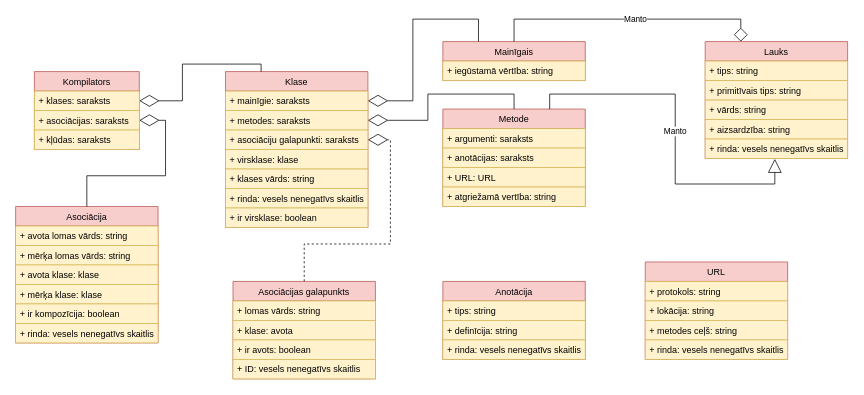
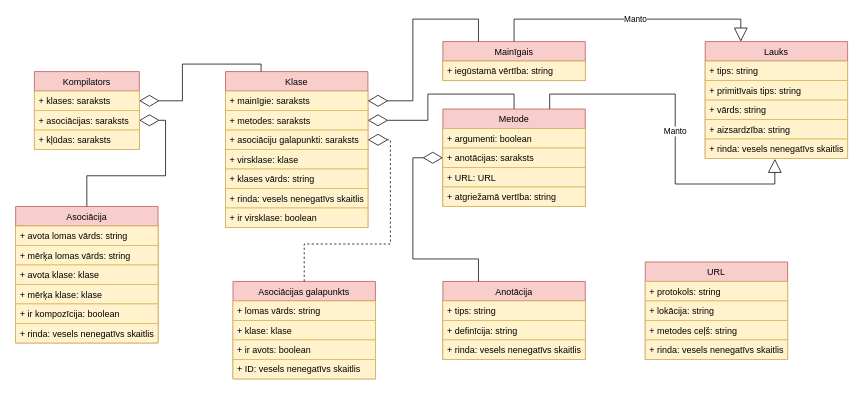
edge "Mainīgais" -> "Lauks": arrowhead diamond -> block
node "+ argumenti: saraksts": label "+ argumenti: saraksts" -> "+ argumenti: boolean"
edge "Anotācija" -> "+ anotācijas: saraksts": added
node "+ klase: avota": label "+ klase: avota" -> "+ klase: klase"
